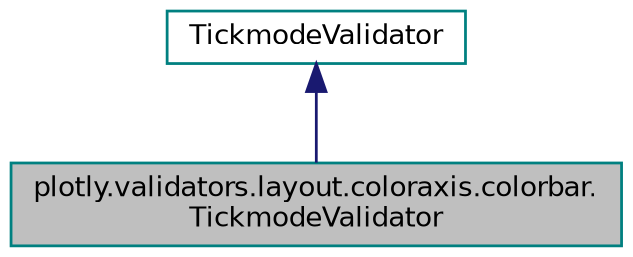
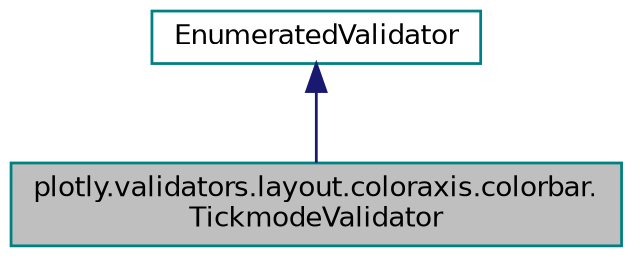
node "TickmodeValidator": label "TickmodeValidator" -> "EnumeratedValidator"
